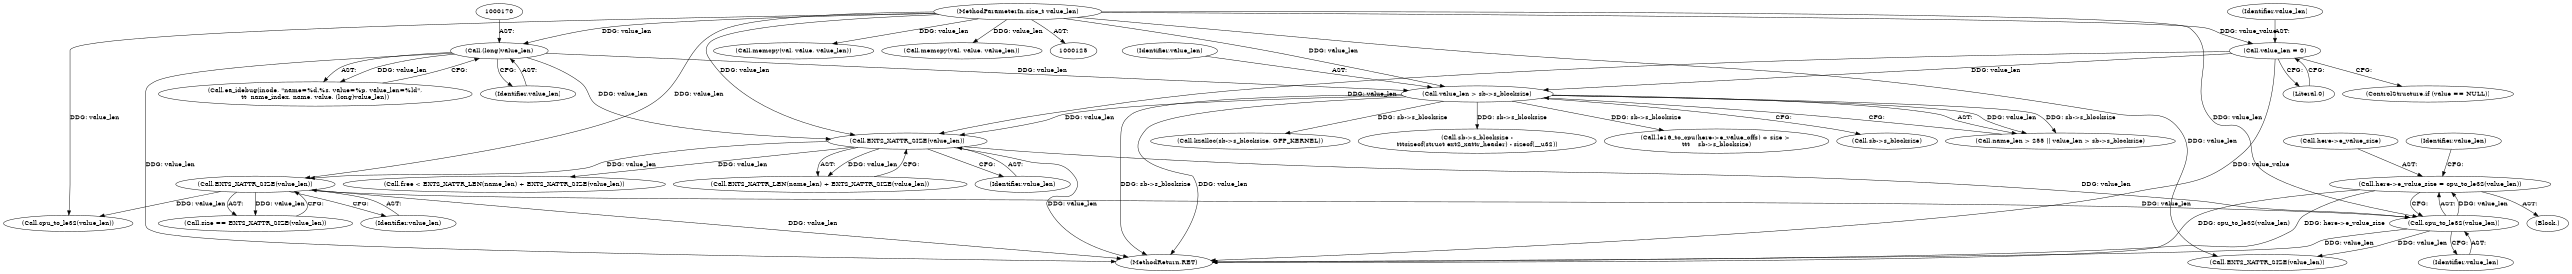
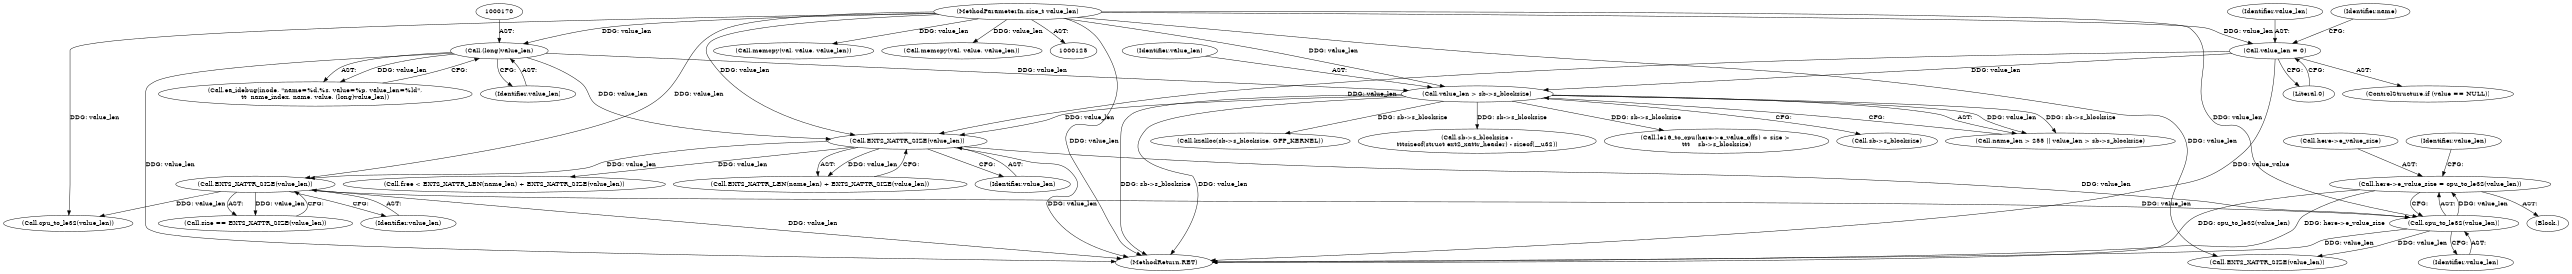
node "(Identifier,name)": added
edge "(MethodParameterIn,size_t value_len)" -> "(Call,value_len = 0)": label "DDG: value_value" -> "DDG: value_len"
edge "(Call,value_len = 0)" -> "(ControlStructure,if (value == NULL))": label "CFG: " -> "AST: "
edge "(MethodParameterIn,size_t value_len)" -> "(MethodReturn,RET)": added, label "DDG: value_len"
